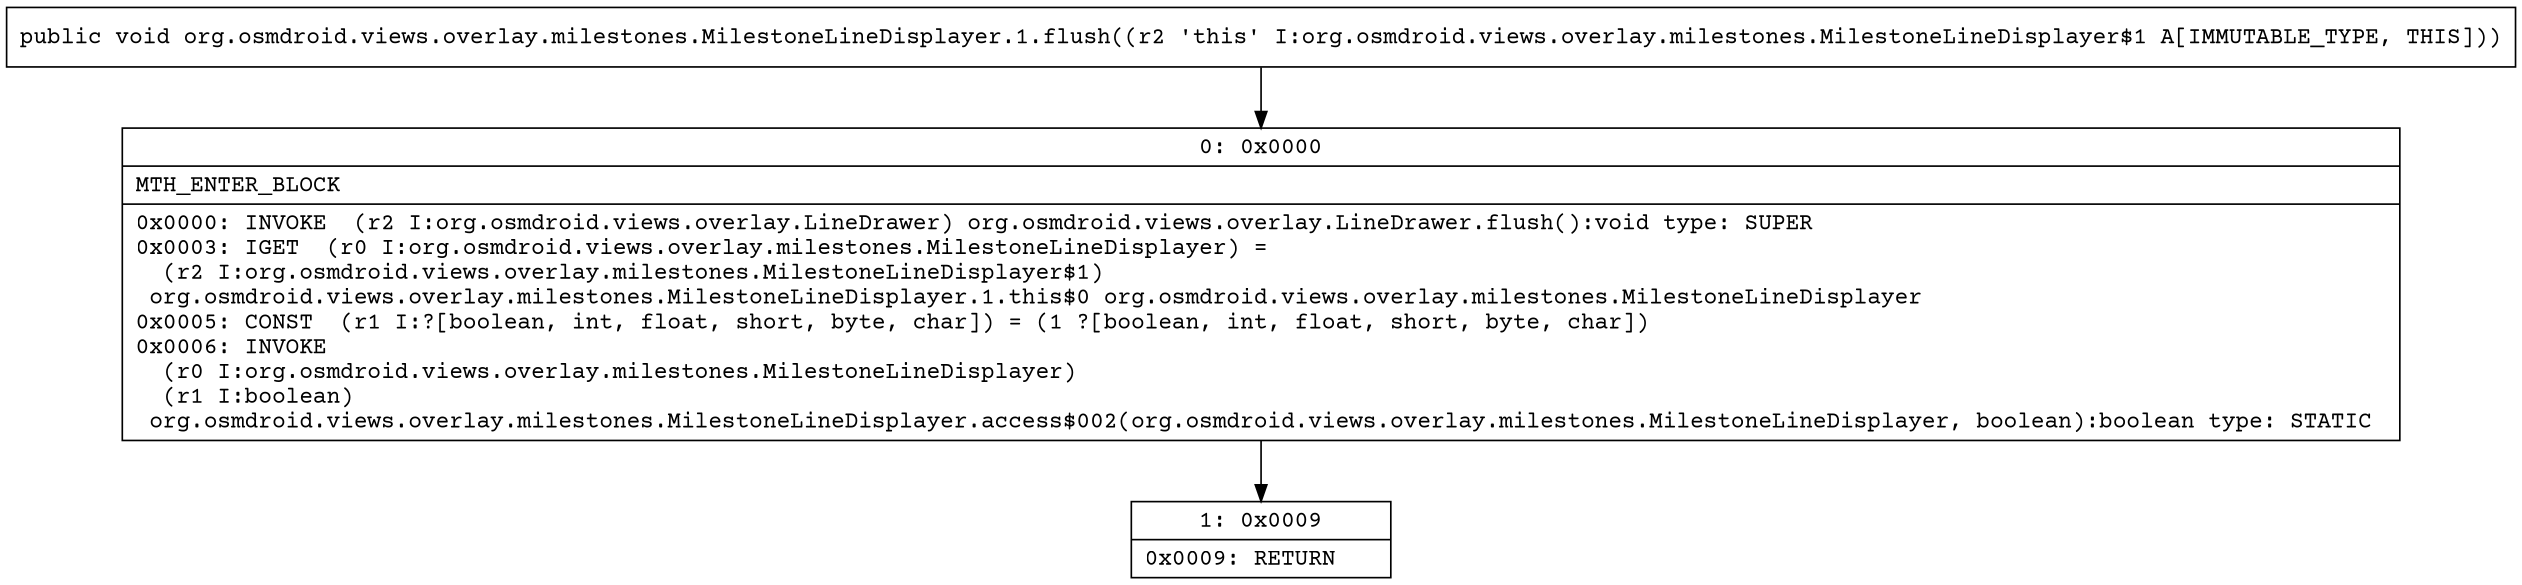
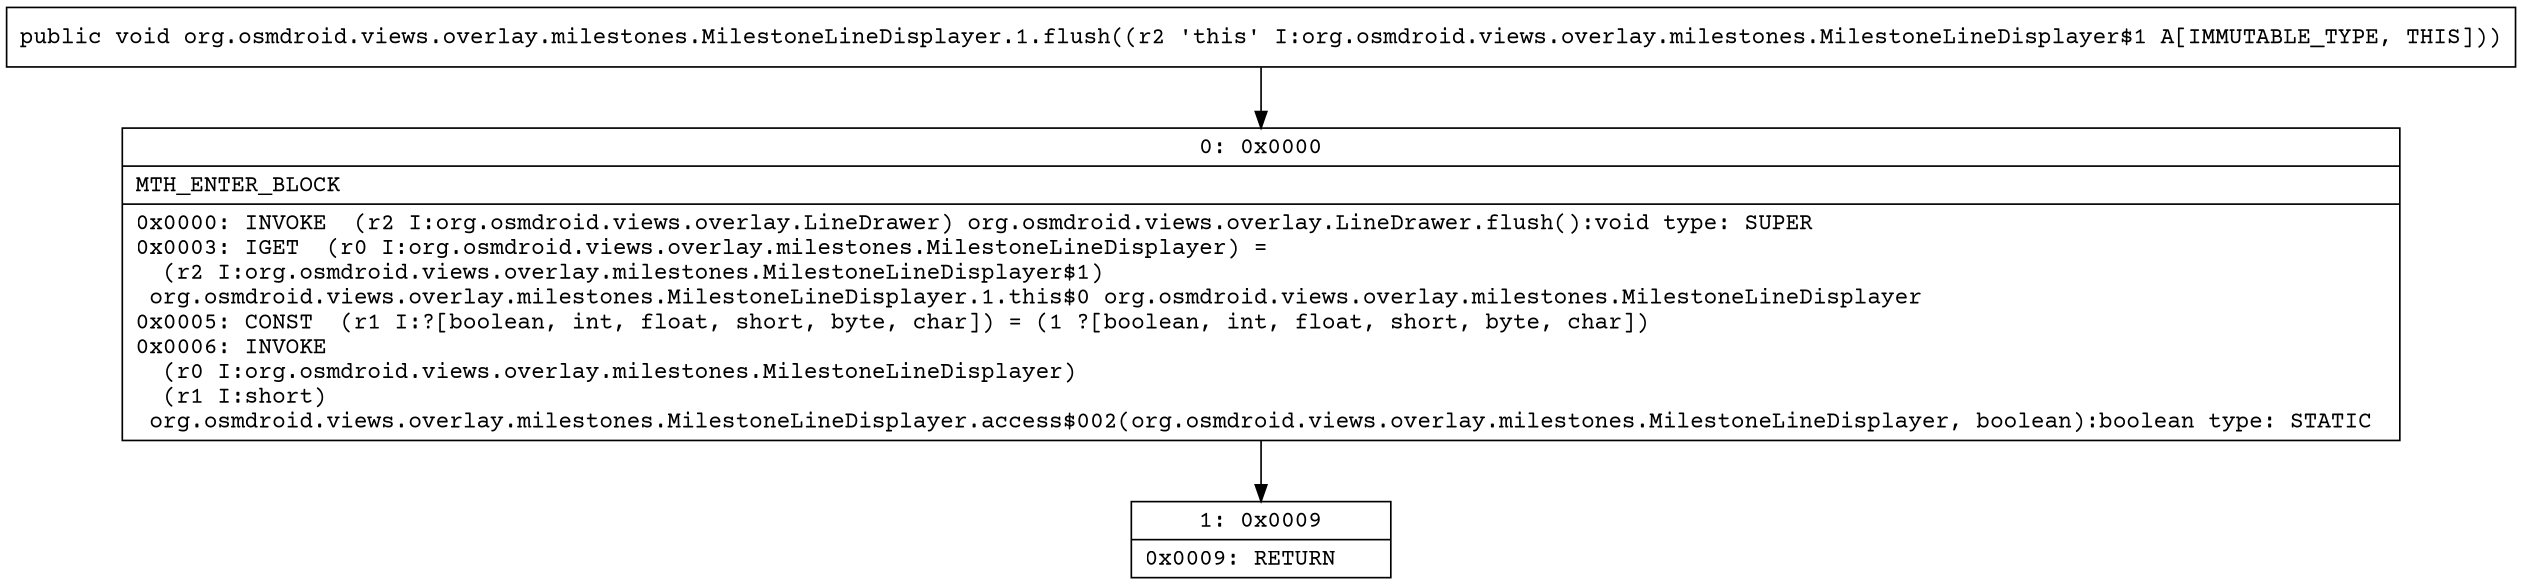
node "0: 0x0000": text "(r1 I:boolean)" -> "(r1 I:short)"
